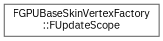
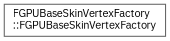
node "FGPUBaseSkinVertexFactory ::FUpdateScope": label "FGPUBaseSkinVertexFactory ::FUpdateScope" -> "FGPUBaseSkinVertexFactory ::FGPUBaseSkinVertexFactory"
